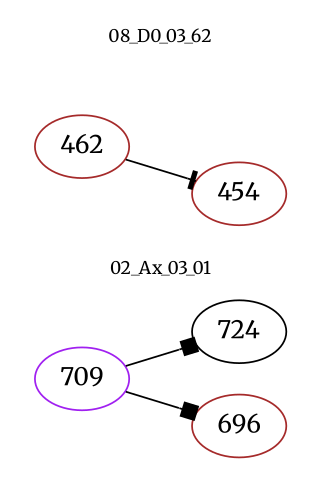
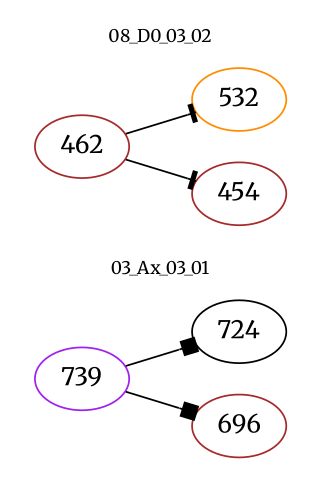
cluster "08_D0_03_62": label "08_D0_03_62" -> "08_D0_03_02"
node "532": added
cluster "02_Ax_03_01": label "02_Ax_03_01" -> "03_Ax_03_01"
node "709": label "709" -> "739"
